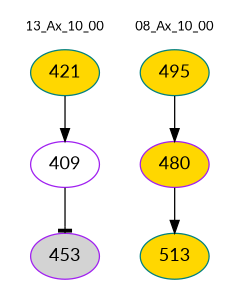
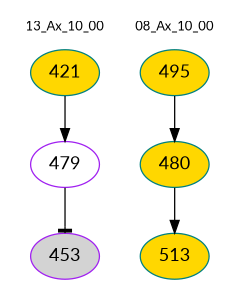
node "409": label "409" -> "479"
node "480": color purple -> teal
